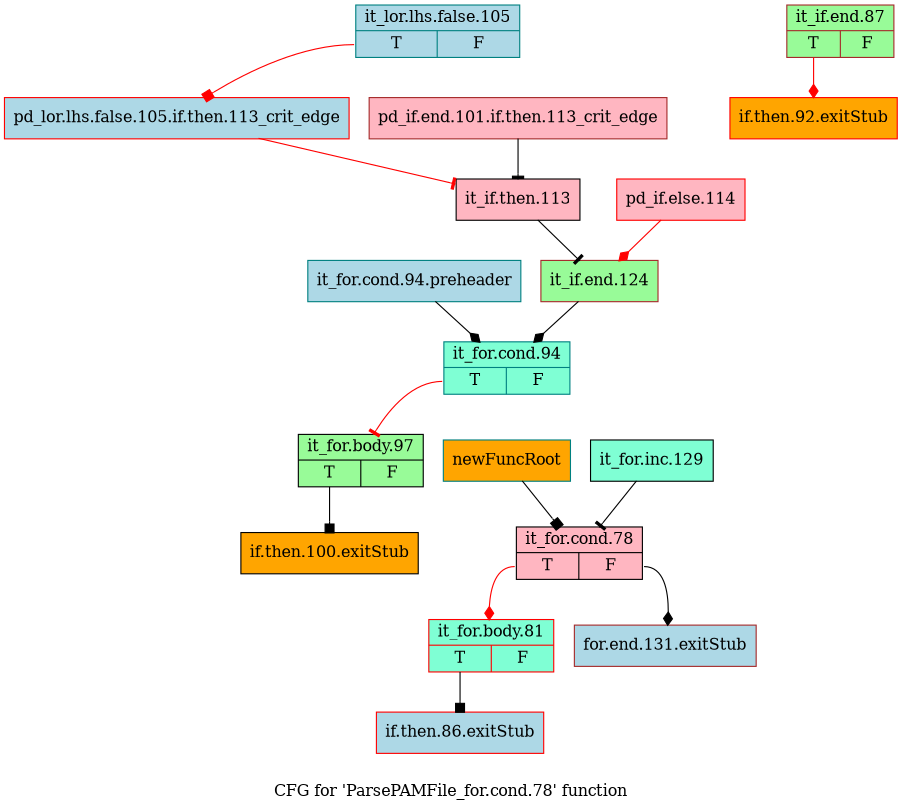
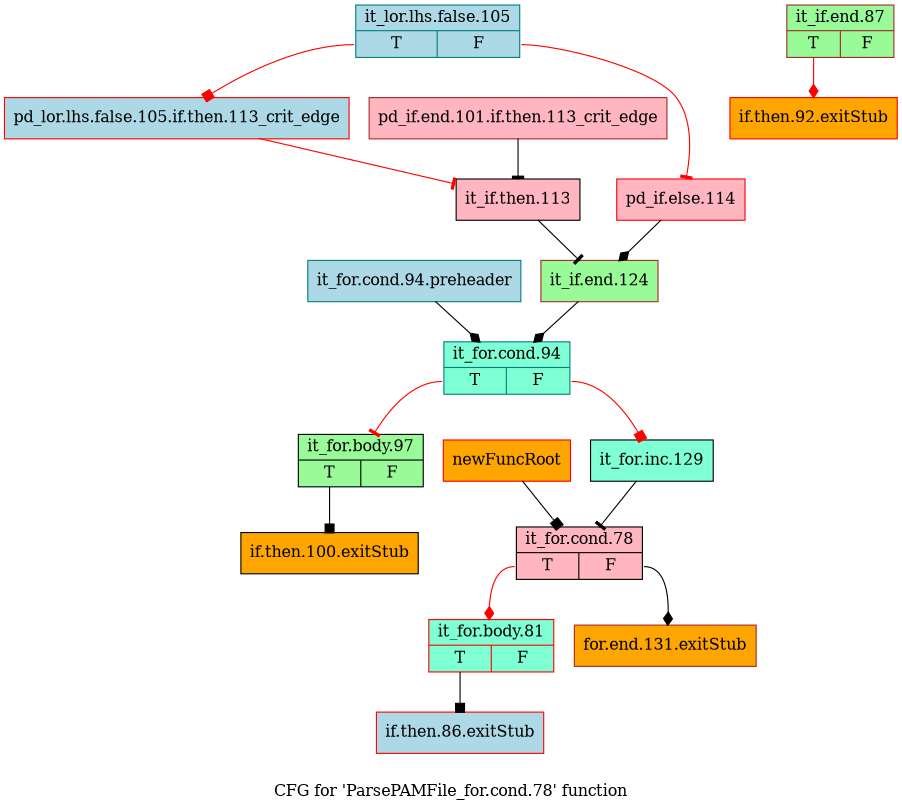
edge "it_lor.lhs.false.105" -> "pd_if.else.114": added
edge "pd_if.else.114" -> "it_if.end.124": color red -> black
edge "it_for.cond.94" -> "it_for.inc.129": added
node "newFuncRoot": color teal -> red
node "for.end.131.exitStub": fillcolor lightblue -> orange
